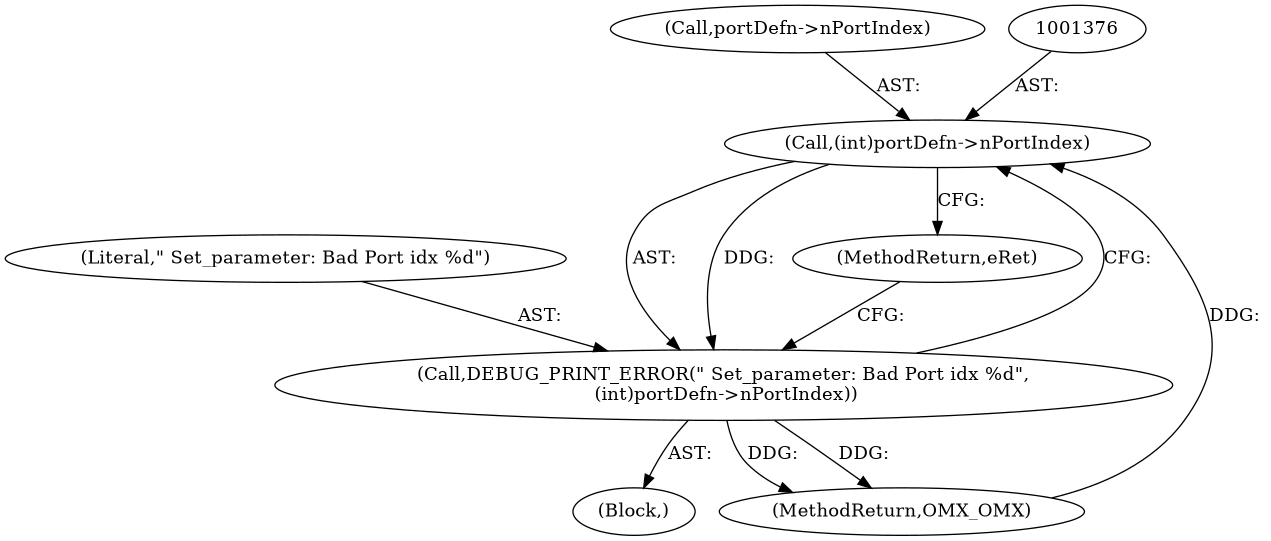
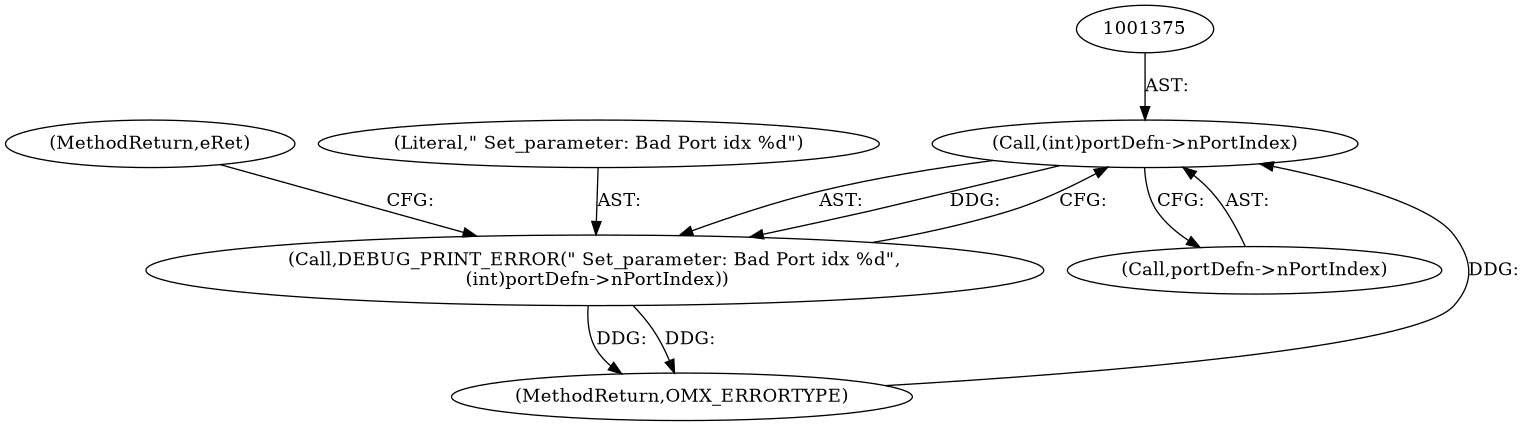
node "1001376": label "1001376" -> "1001375"
edge "(Call,(int)portDefn->nPortIndex)" -> "(MethodReturn,eRet)": now "(Call,(int)portDefn->nPortIndex)" -> "(Call,portDefn->nPortIndex)"
node "(Block,)": removed
node "(MethodReturn,OMX_OMX)": label "(MethodReturn,OMX_OMX)" -> "(MethodReturn,OMX_ERRORTYPE)"
